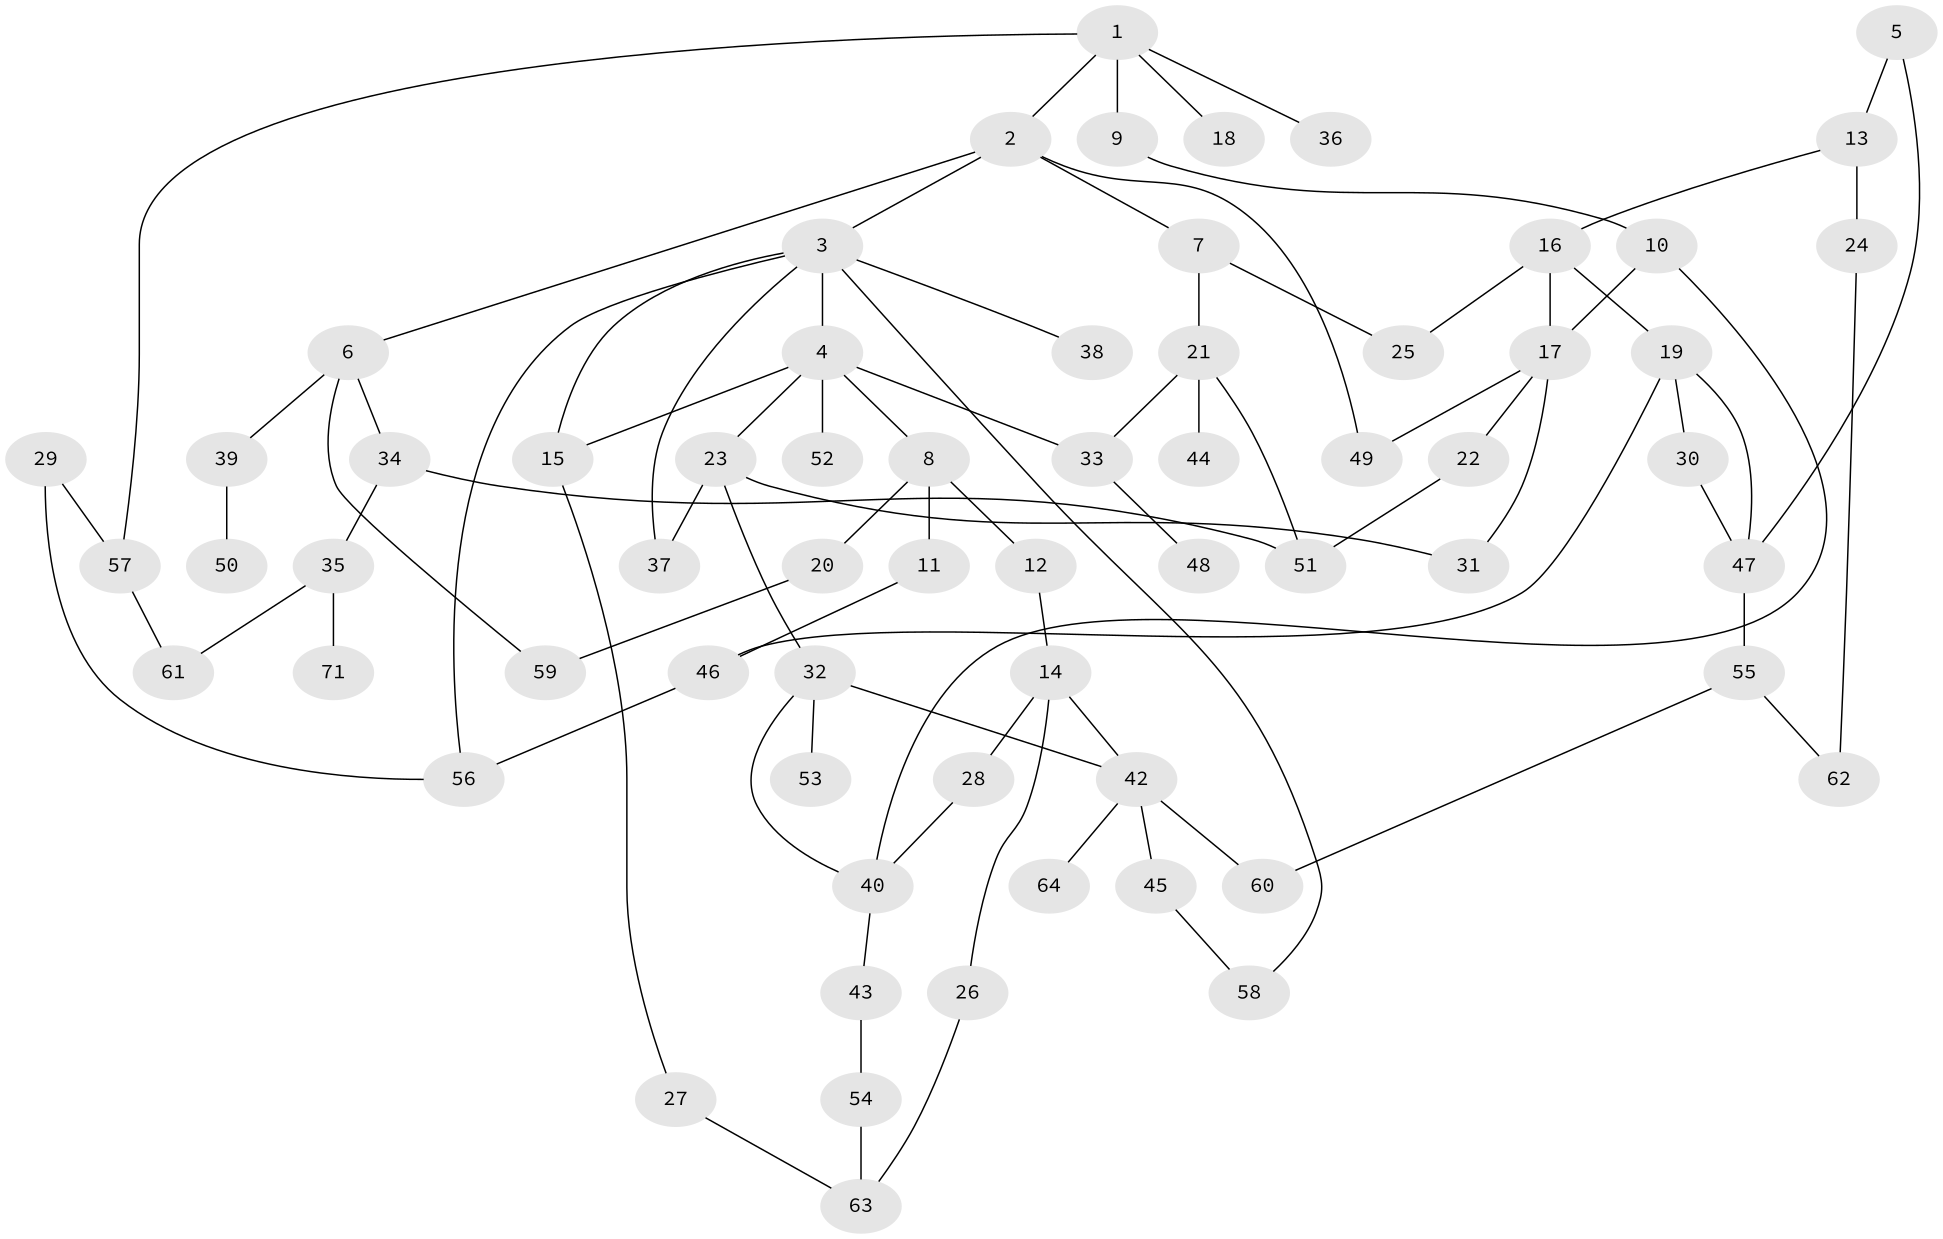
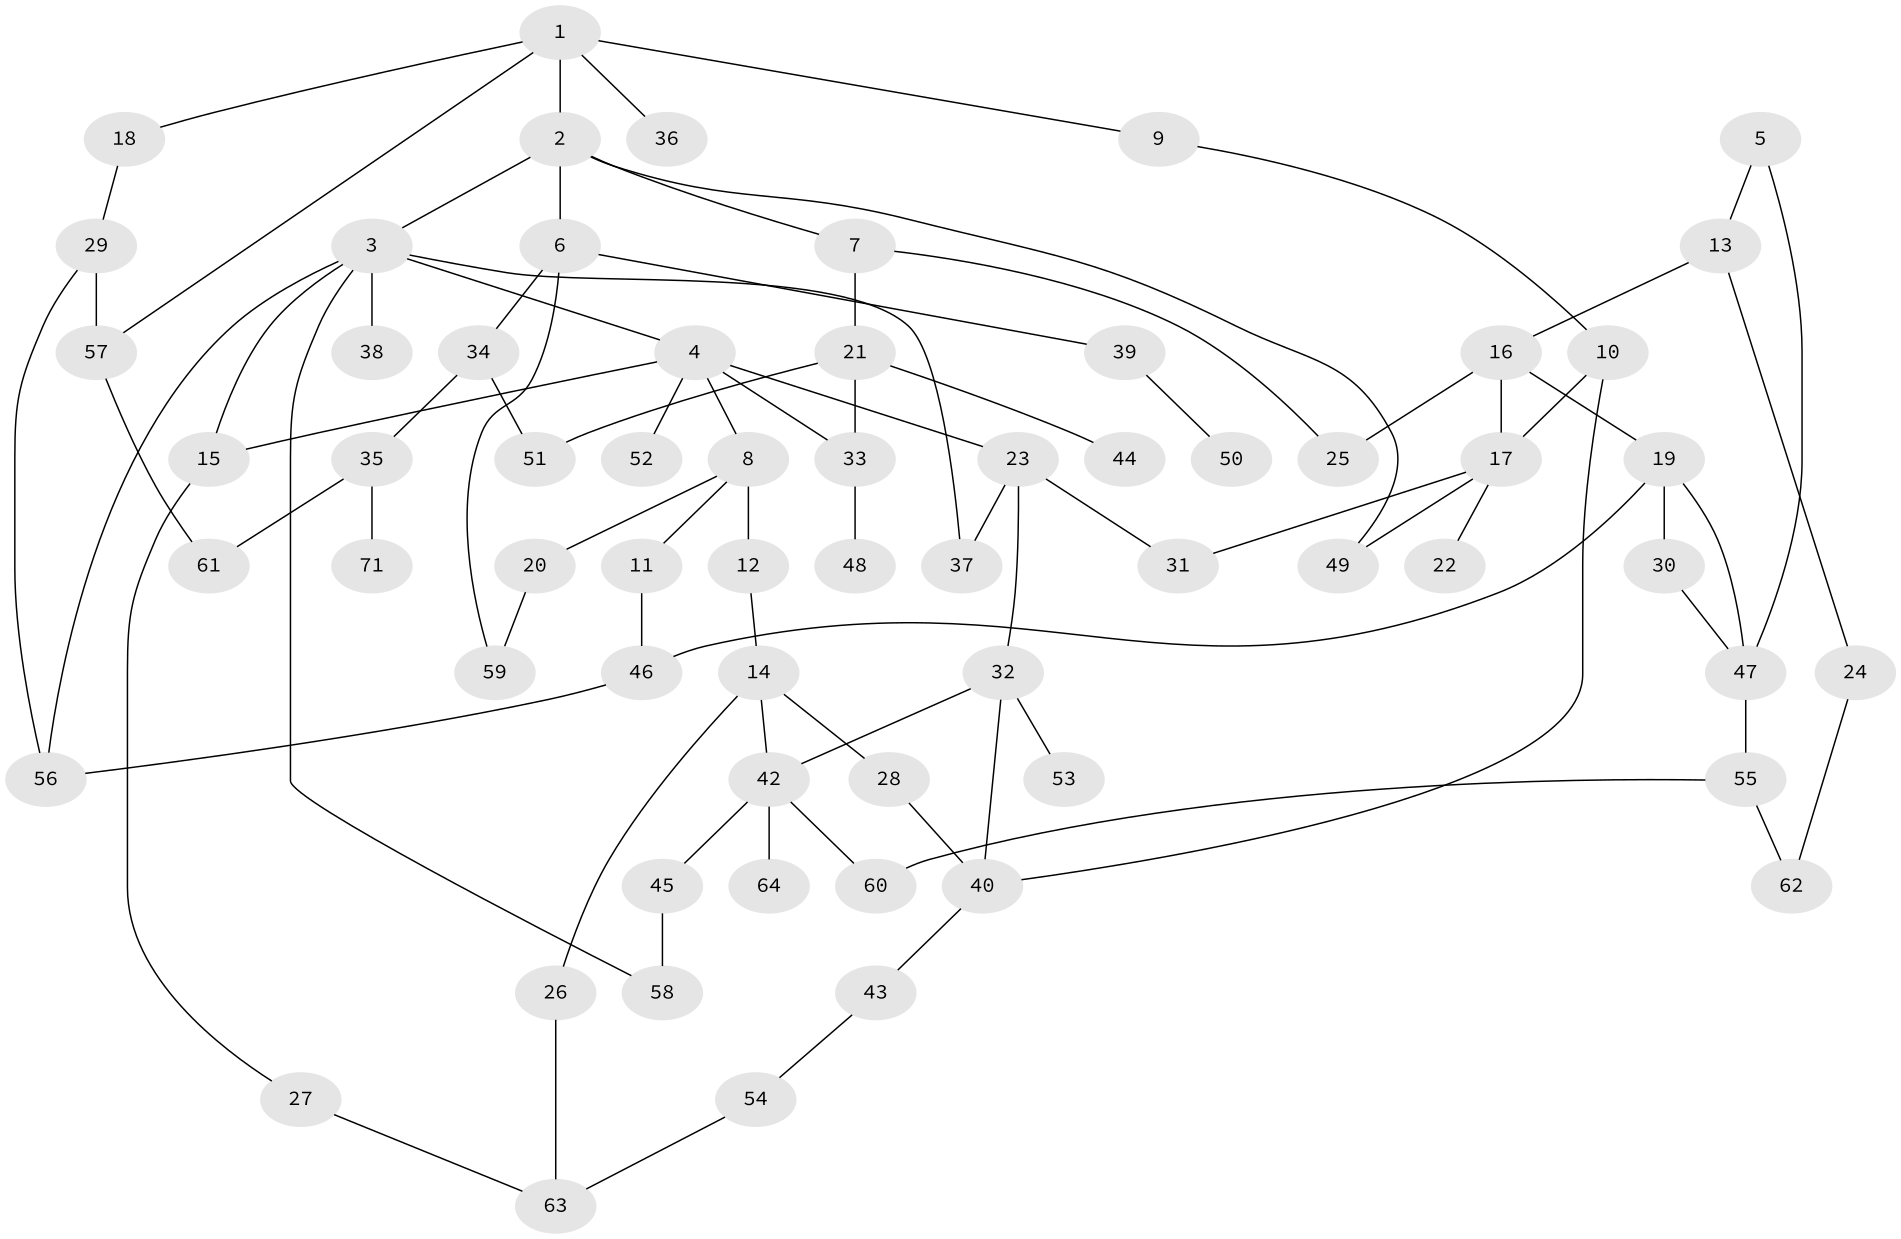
edge "18" -- "29": added
edge "22" -- "51": removed
